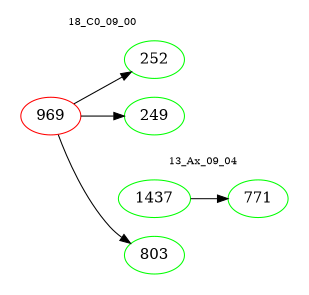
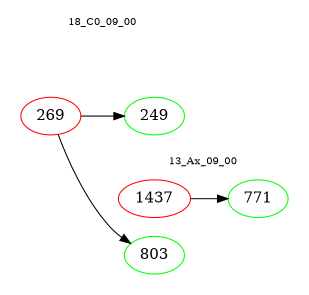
node "252": removed
node "969": label "969" -> "269"
cluster "13_Ax_09_04": label "13_Ax_09_04" -> "13_Ax_09_00"
node "1437": color green -> red
